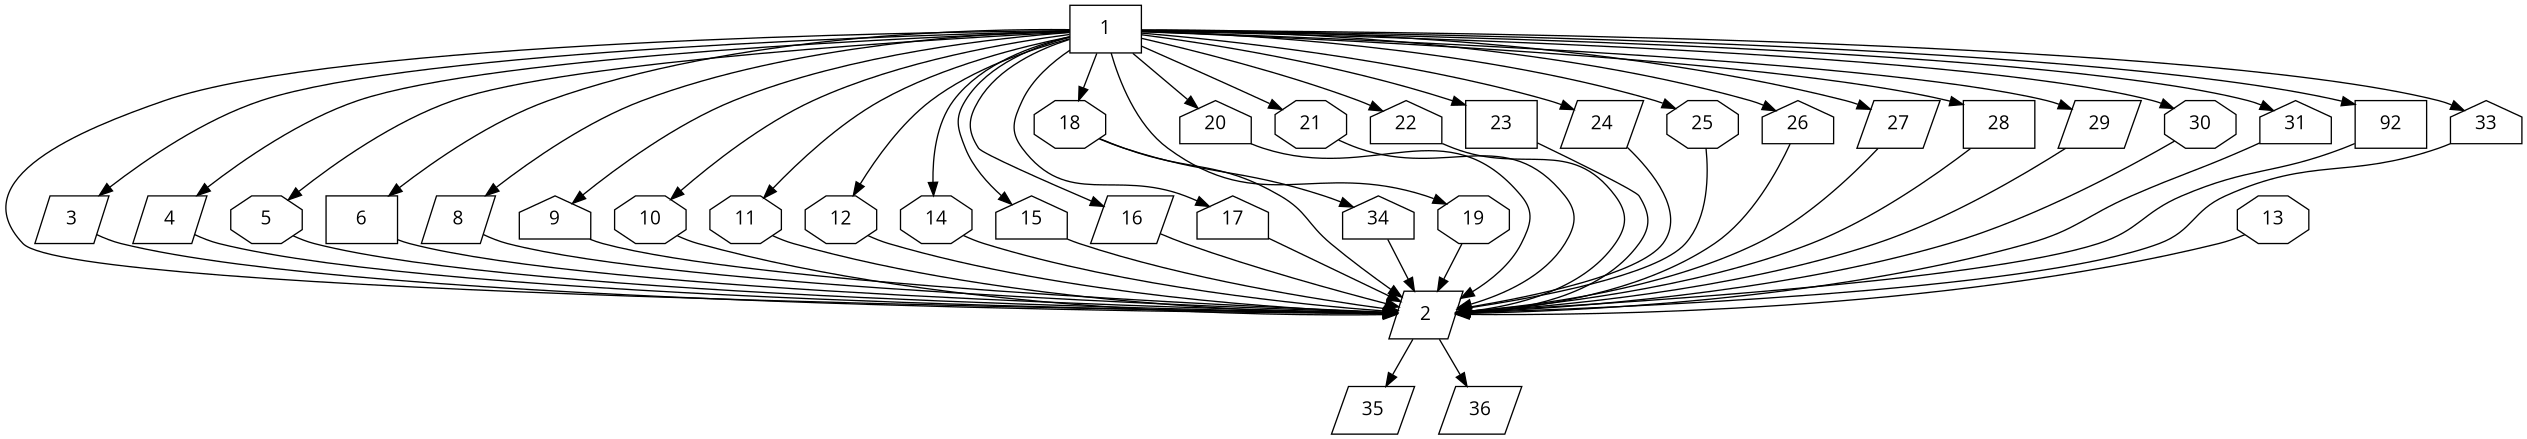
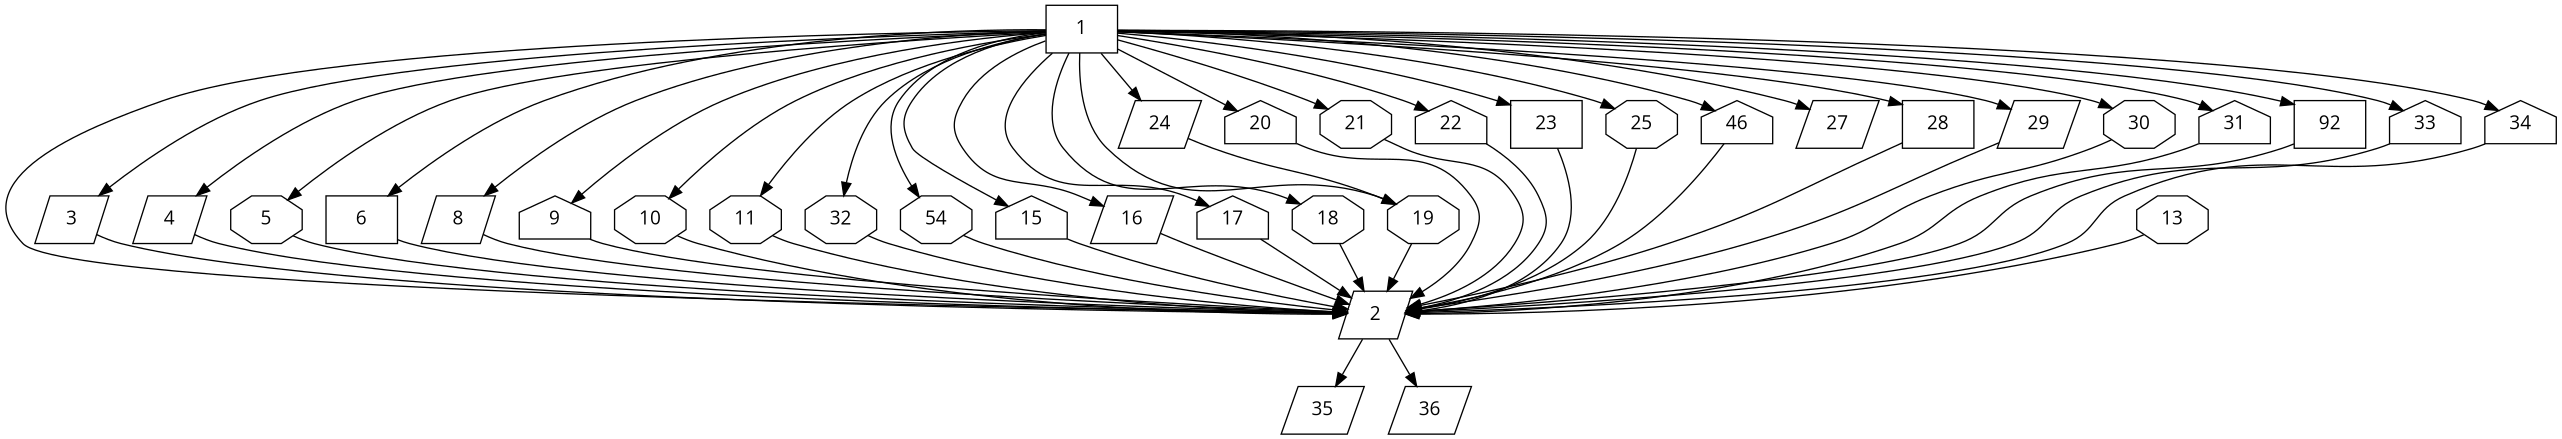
node "26": label "26" -> "46"
edge "18" -> "34": now "1" -> "34"
node "12": label "12" -> "32"
node "14": label "14" -> "54"
edge "24" -> "2": now "24" -> "19"
edge "27" -> "2": removed
